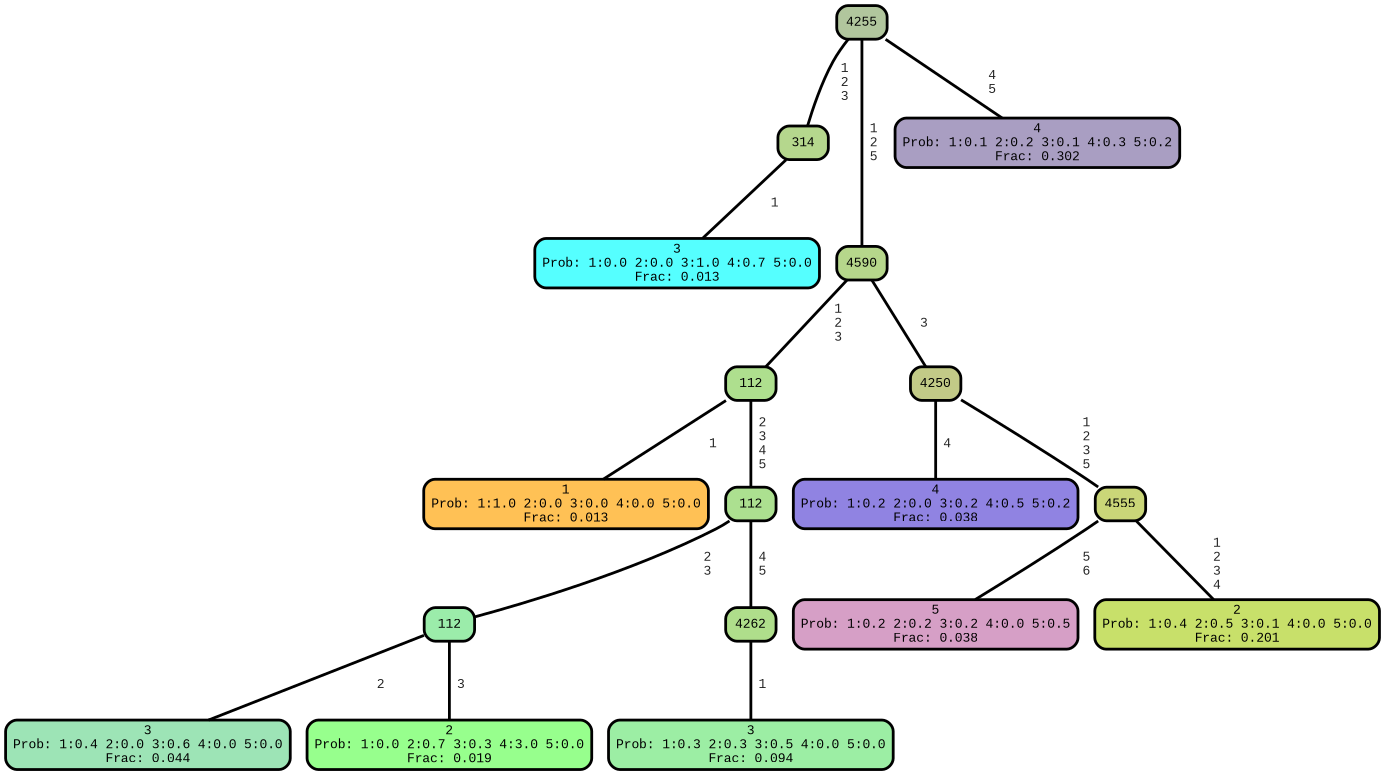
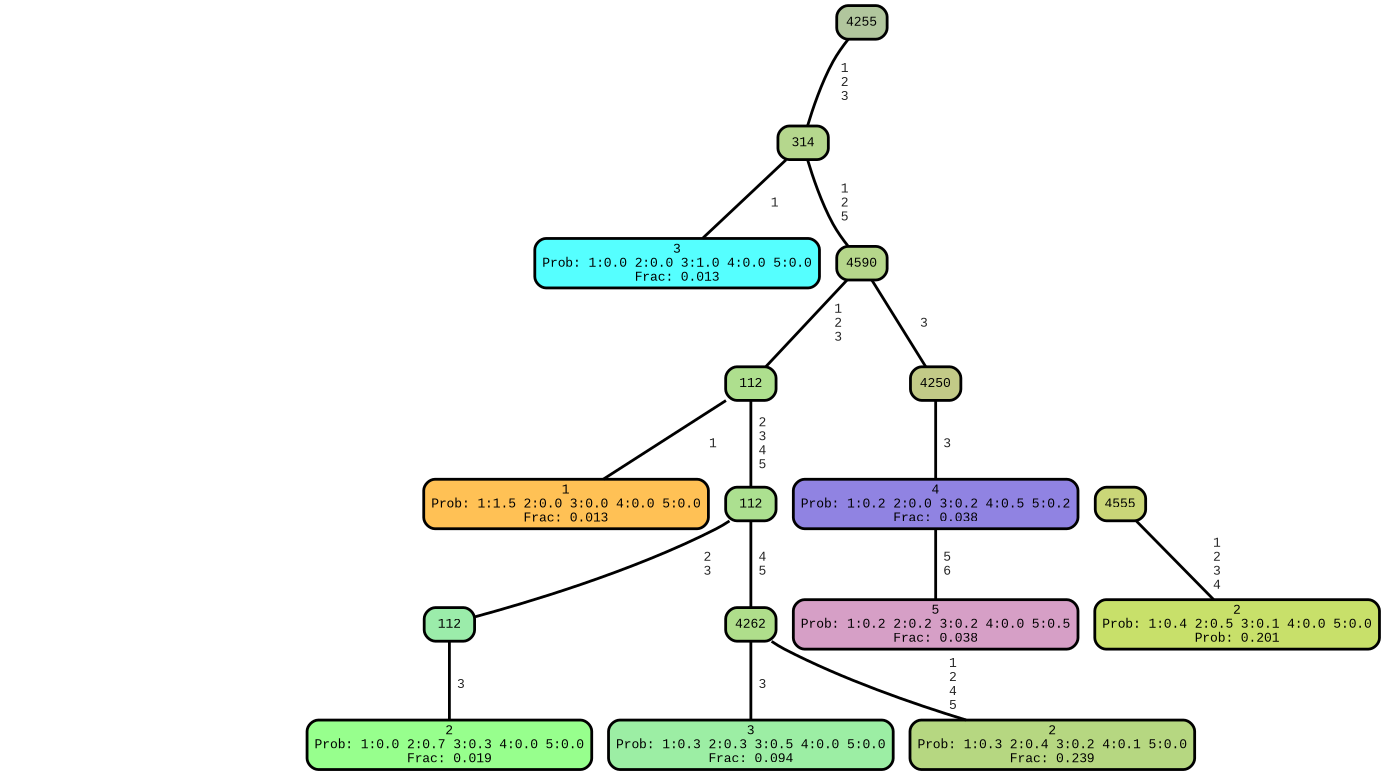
edge "4255" -- "4590": now "314" -- "4590"
node "4 Prob: 1:0.1 2:0.2 3:0.1 4:0.3 5:0.2 Frac: 0.302": removed
node "3 Prob: 1:0.0 2:0.0 3:1.0 4:0.7 5:0.0 Frac: 0.013": label "3 Prob: 1:0.0 2:0.0 3:1.0 4:0.7 5:0.0 Frac: 0.013" -> "3 Prob: 1:0.0 2:0.0 3:1.0 4:0.0 5:0.0 Frac: 0.013"
edge "4250" -- "4555": removed, label "1 2 3 5"
edge "4250" -- "4 Prob: 1:0.2 2:0.0 3:0.2 4:0.5 5:0.2 Frac: 0.038": label " 4" -> " 3"
node "1 Prob: 1:1.0 2:0.0 3:0.0 4:0.0 5:0.0 Frac: 0.013": label "1 Prob: 1:1.0 2:0.0 3:0.0 4:0.0 5:0.0 Frac: 0.013" -> "1 Prob: 1:1.5 2:0.0 3:0.0 4:0.0 5:0.0 Frac: 0.013"
edge "4555" -- "5 Prob: 1:0.2 2:0.2 3:0.2 4:0.0 5:0.5 Frac: 0.038": now "4 Prob: 1:0.2 2:0.0 3:0.2 4:0.5 5:0.2 Frac: 0.038" -- "5 Prob: 1:0.2 2:0.2 3:0.2 4:0.0 5:0.5 Frac: 0.038"
node "2 Prob: 1:0.4 2:0.5 3:0.1 4:0.0 5:0.0 Frac: 0.201": label "2 Prob: 1:0.4 2:0.5 3:0.1 4:0.0 5:0.0 Frac: 0.201" -> "2 Prob: 1:0.4 2:0.5 3:0.1 4:0.0 5:0.0 Prob: 0.201"
edge "4262" -- "3 Prob: 1:0.3 2:0.3 3:0.5 4:0.0 5:0.0 Frac: 0.094": label " 1" -> " 3"
node "3 Prob: 1:0.4 2:0.0 3:0.6 4:0.0 5:0.0 Frac: 0.044": removed
node "2 Prob: 1:0.0 2:0.7 3:0.3 4:3.0 5:0.0 Frac: 0.019": label "2 Prob: 1:0.0 2:0.7 3:0.3 4:3.0 5:0.0 Frac: 0.019" -> "2 Prob: 1:0.0 2:0.7 3:0.3 4:0.0 5:0.0 Frac: 0.019"
node "2 Prob: 1:0.3 2:0.4 3:0.2 4:0.1 5:0.0 Frac: 0.239": added
